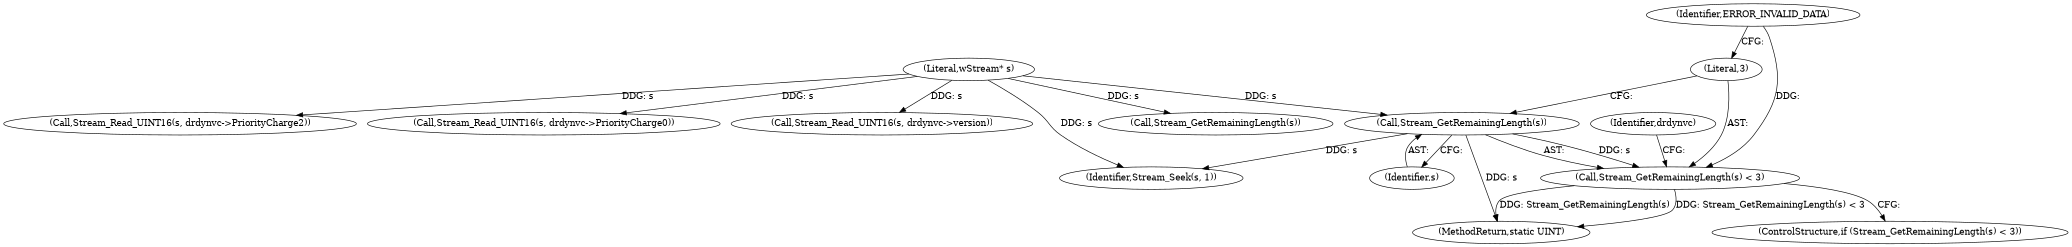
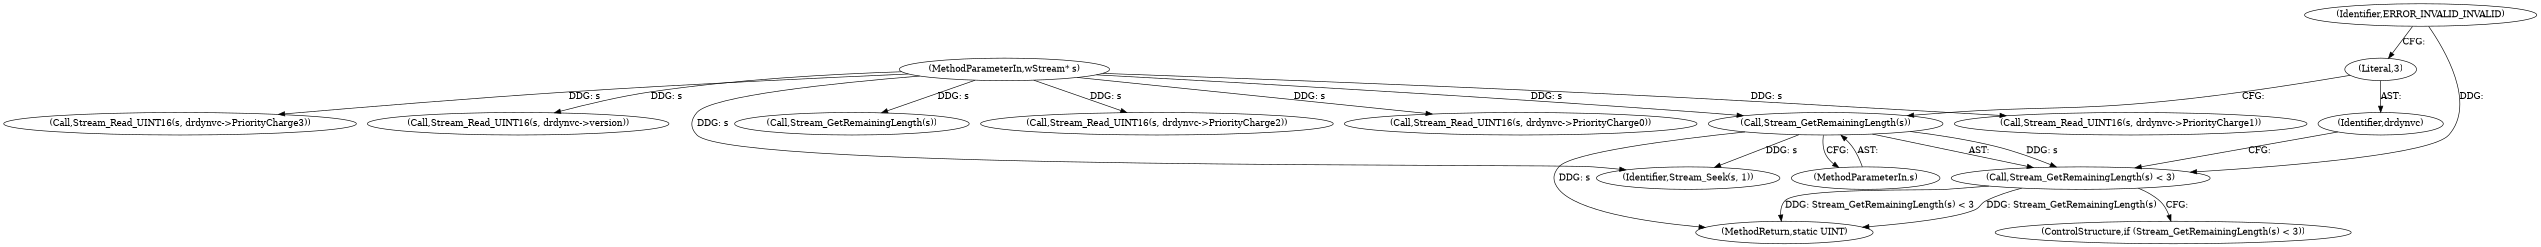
node "(Identifier,ERROR_INVALID_DATA)": label "(Identifier,ERROR_INVALID_DATA)" -> "(Identifier,ERROR_INVALID_INVALID)"
node "(Literal,wStream* s)": label "(Literal,wStream* s)" -> "(MethodParameterIn,wStream* s)"
node "(Call,Stream_Read_UINT16(s, drdynvc->PriorityCharge3))": added
node "(Call,Stream_Read_UINT16(s, drdynvc->PriorityCharge1))": added
edge "(Literal,3)" -> "(Call,Stream_GetRemainingLength(s) < 3)": now "(Literal,3)" -> "(Identifier,drdynvc)"
node "(Identifier,s)": label "(Identifier,s)" -> "(MethodParameterIn,s)"
